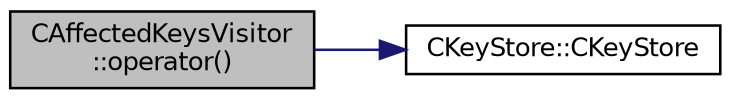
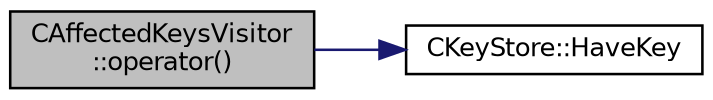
node "CKeyStore::CKeyStore": label "CKeyStore::CKeyStore" -> "CKeyStore::HaveKey"
